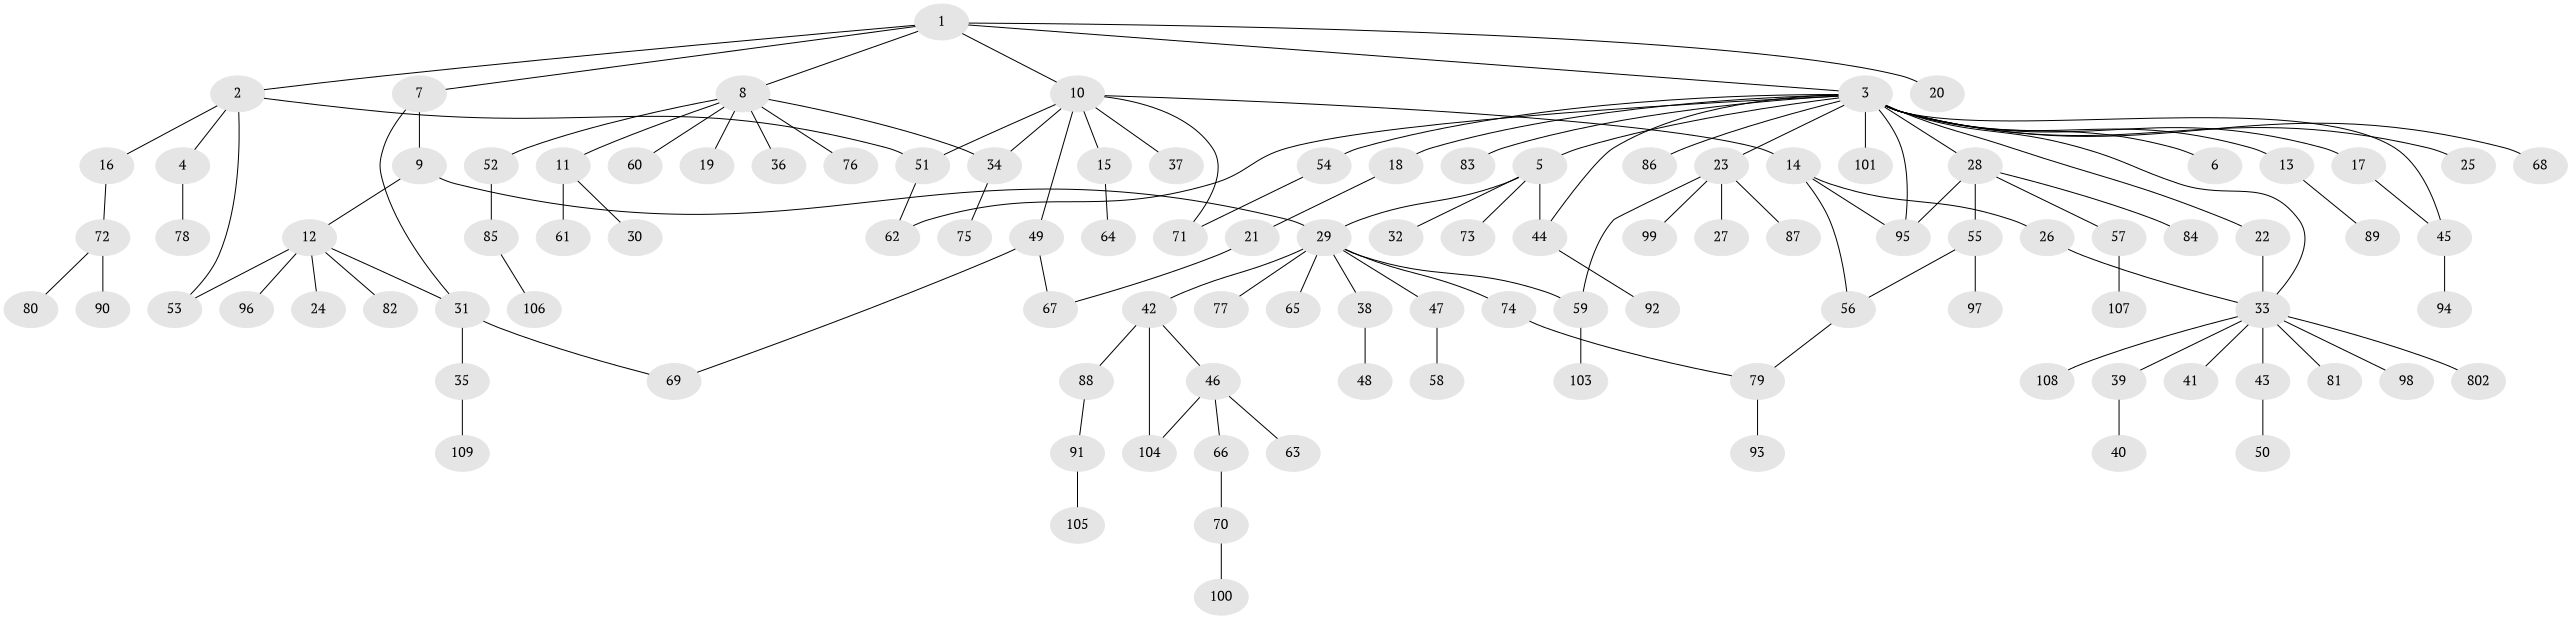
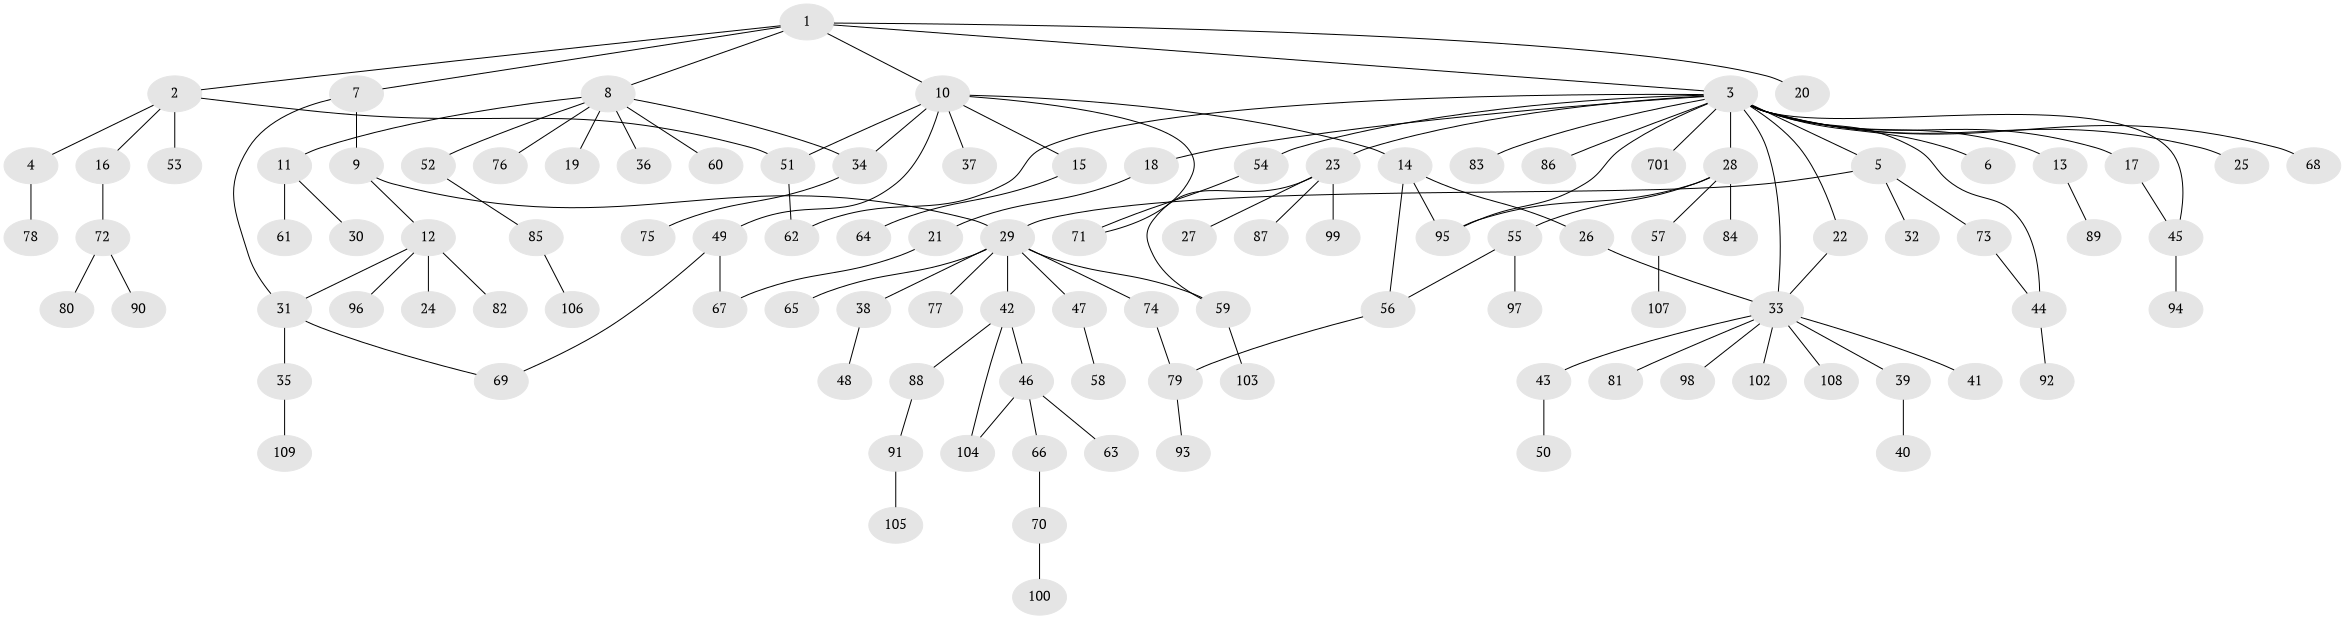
node "101": label "101" -> "701"
edge "5" -- "44": now "73" -- "44"
edge "12" -- "53": removed
node "802": label "802" -> "102"
